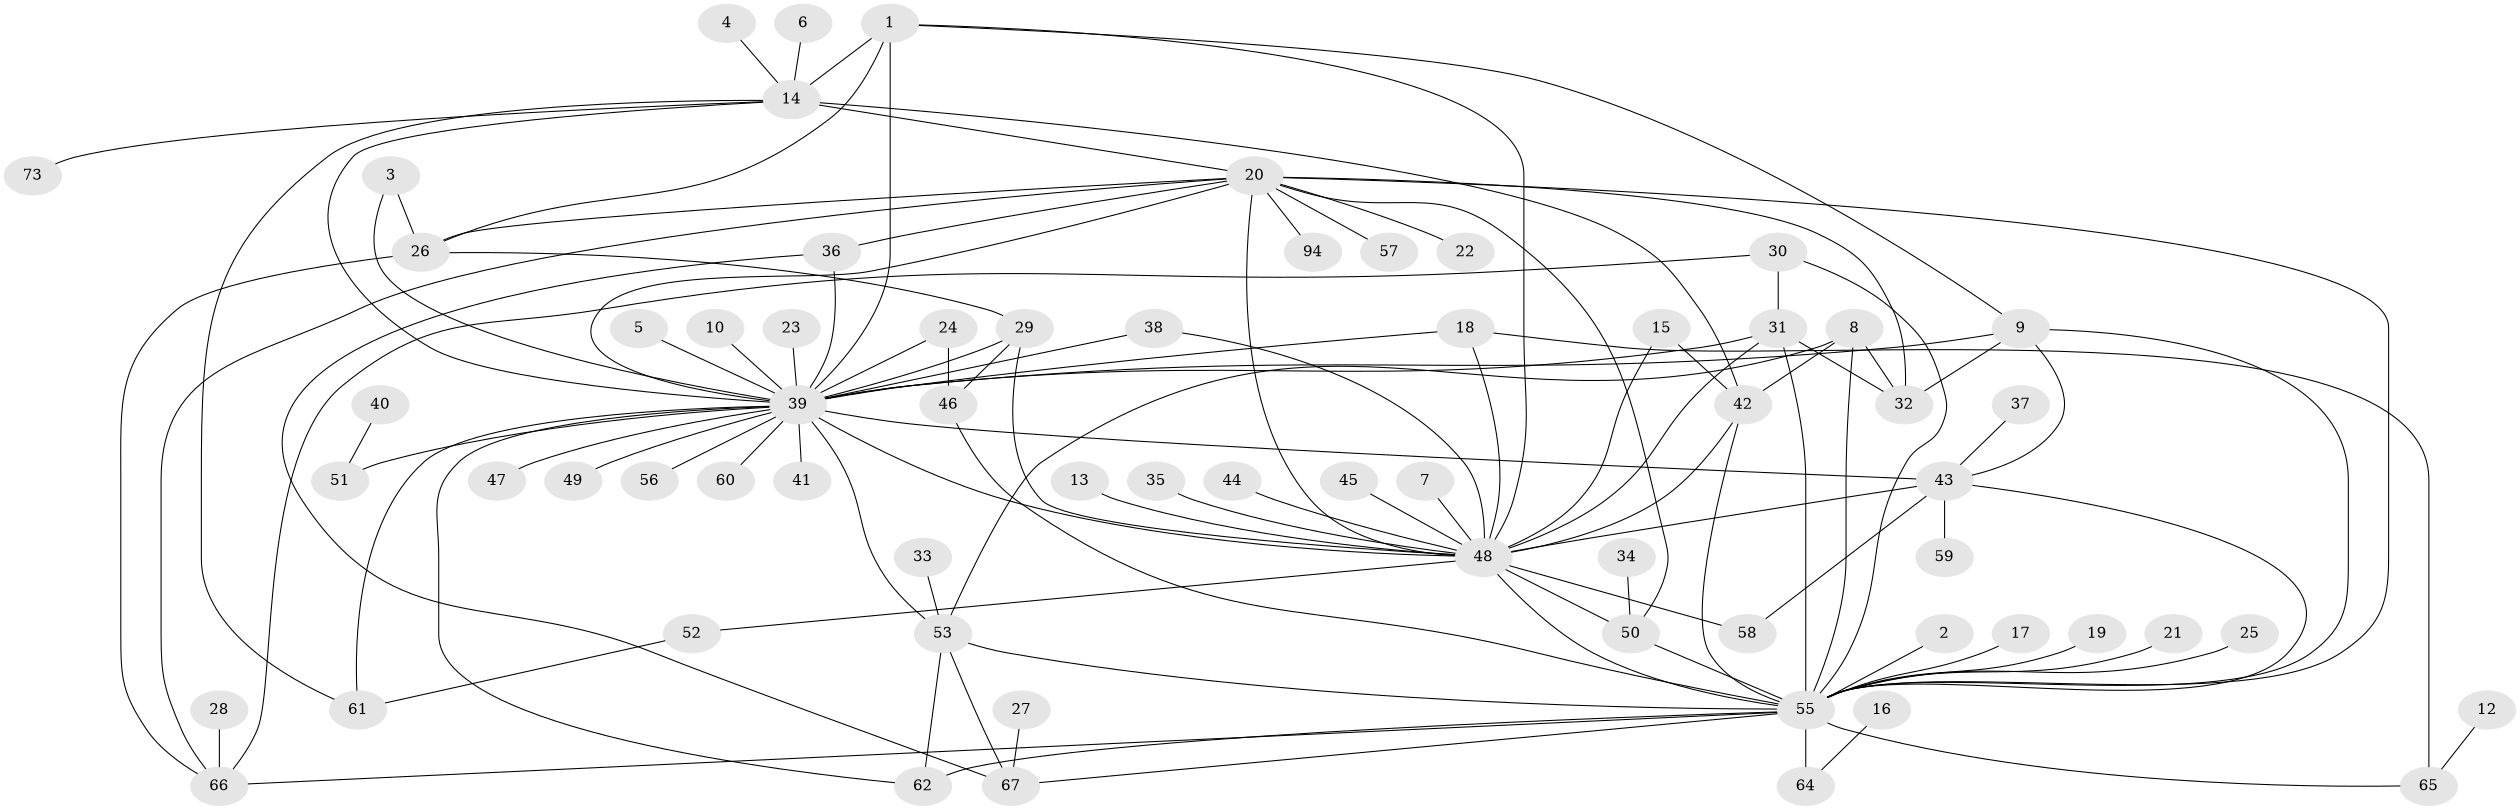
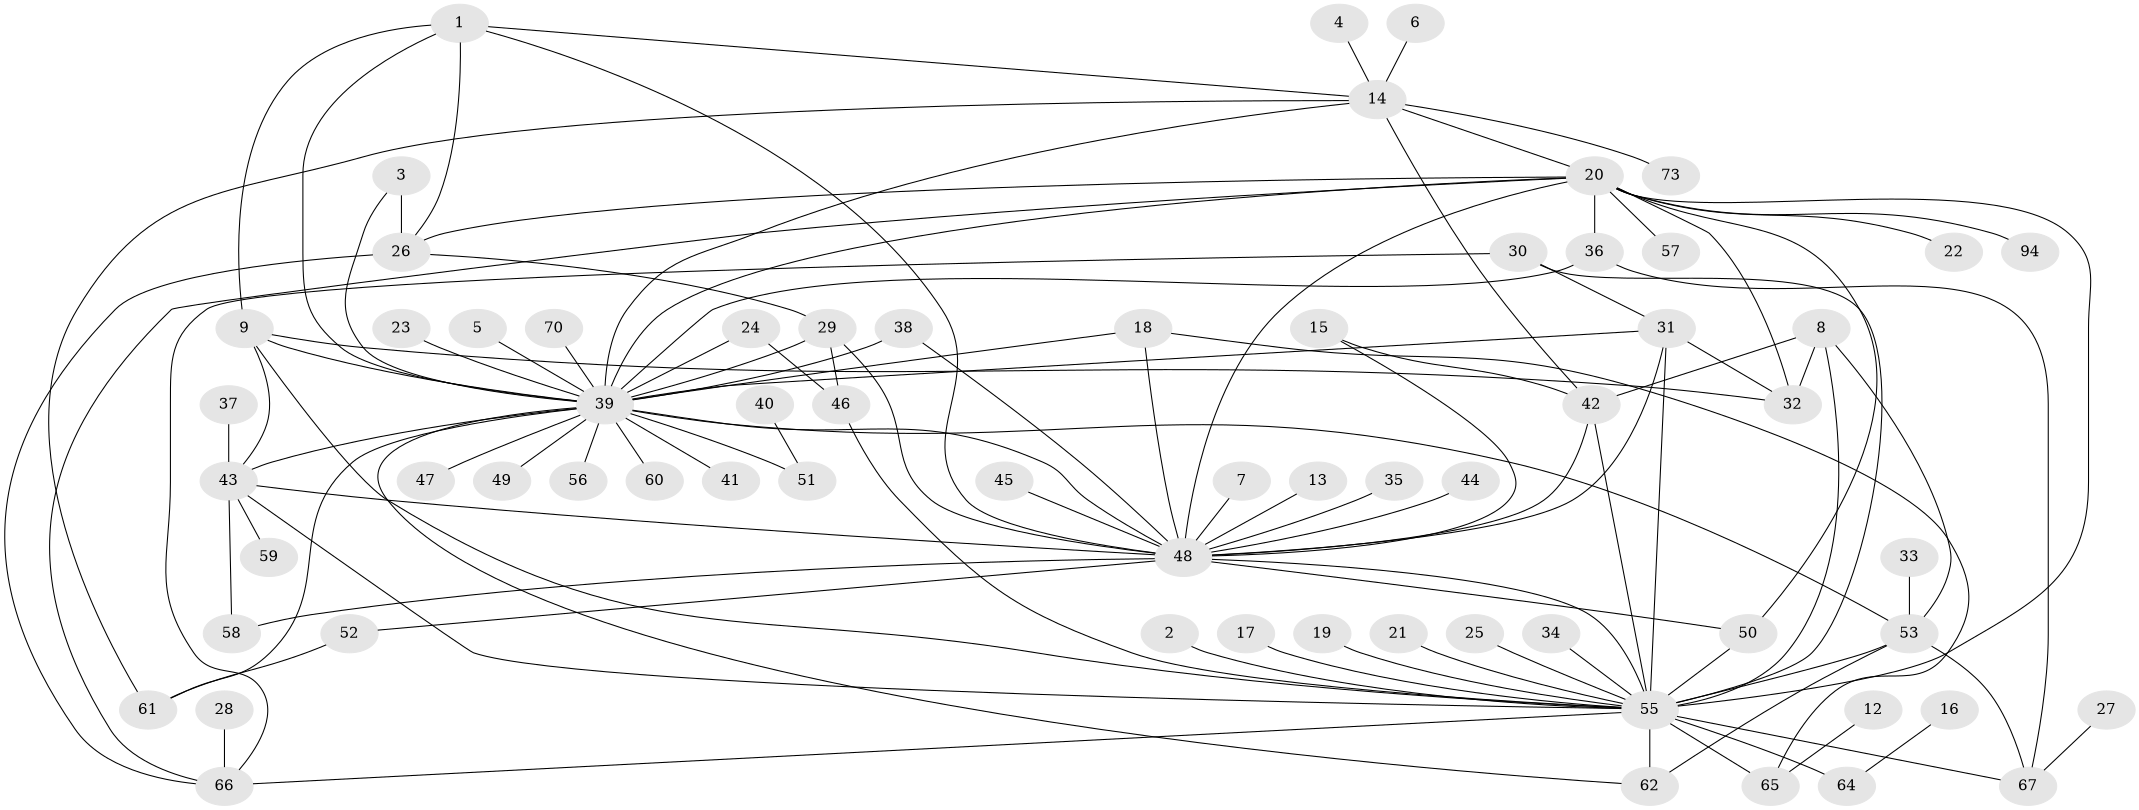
node "10": label "10" -> "70"
edge "34" -- "50": now "34" -- "55"
